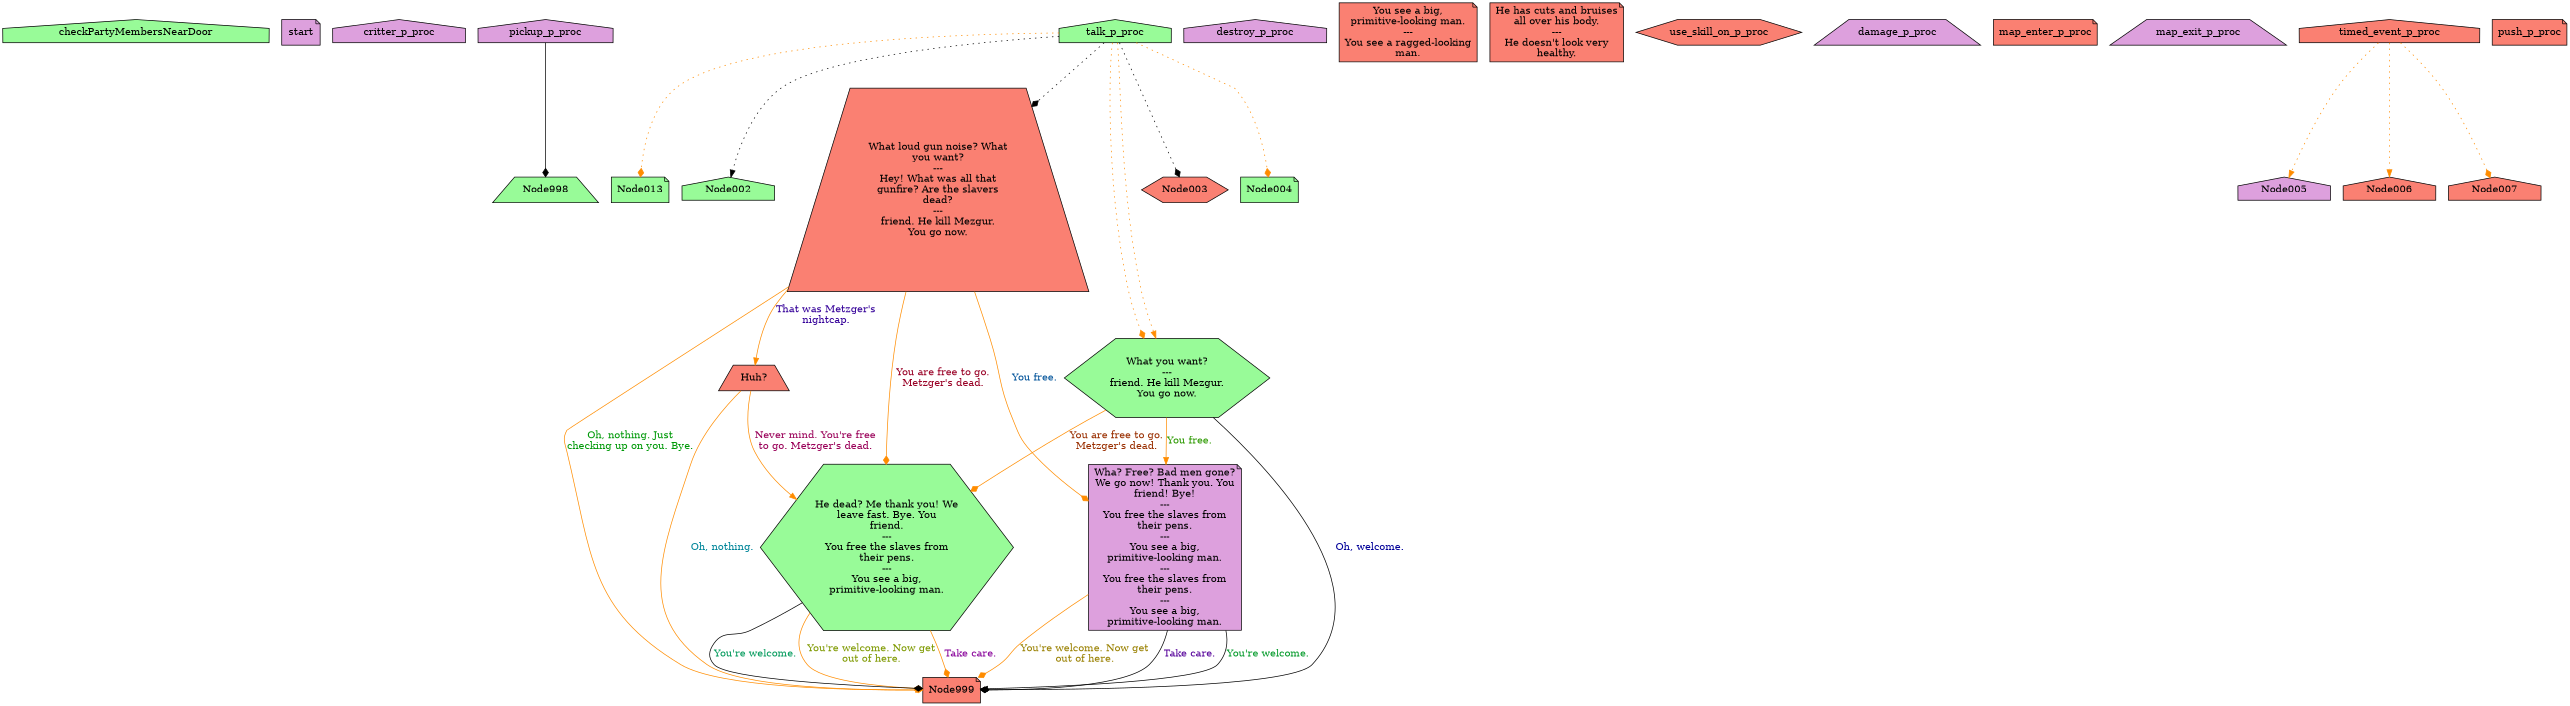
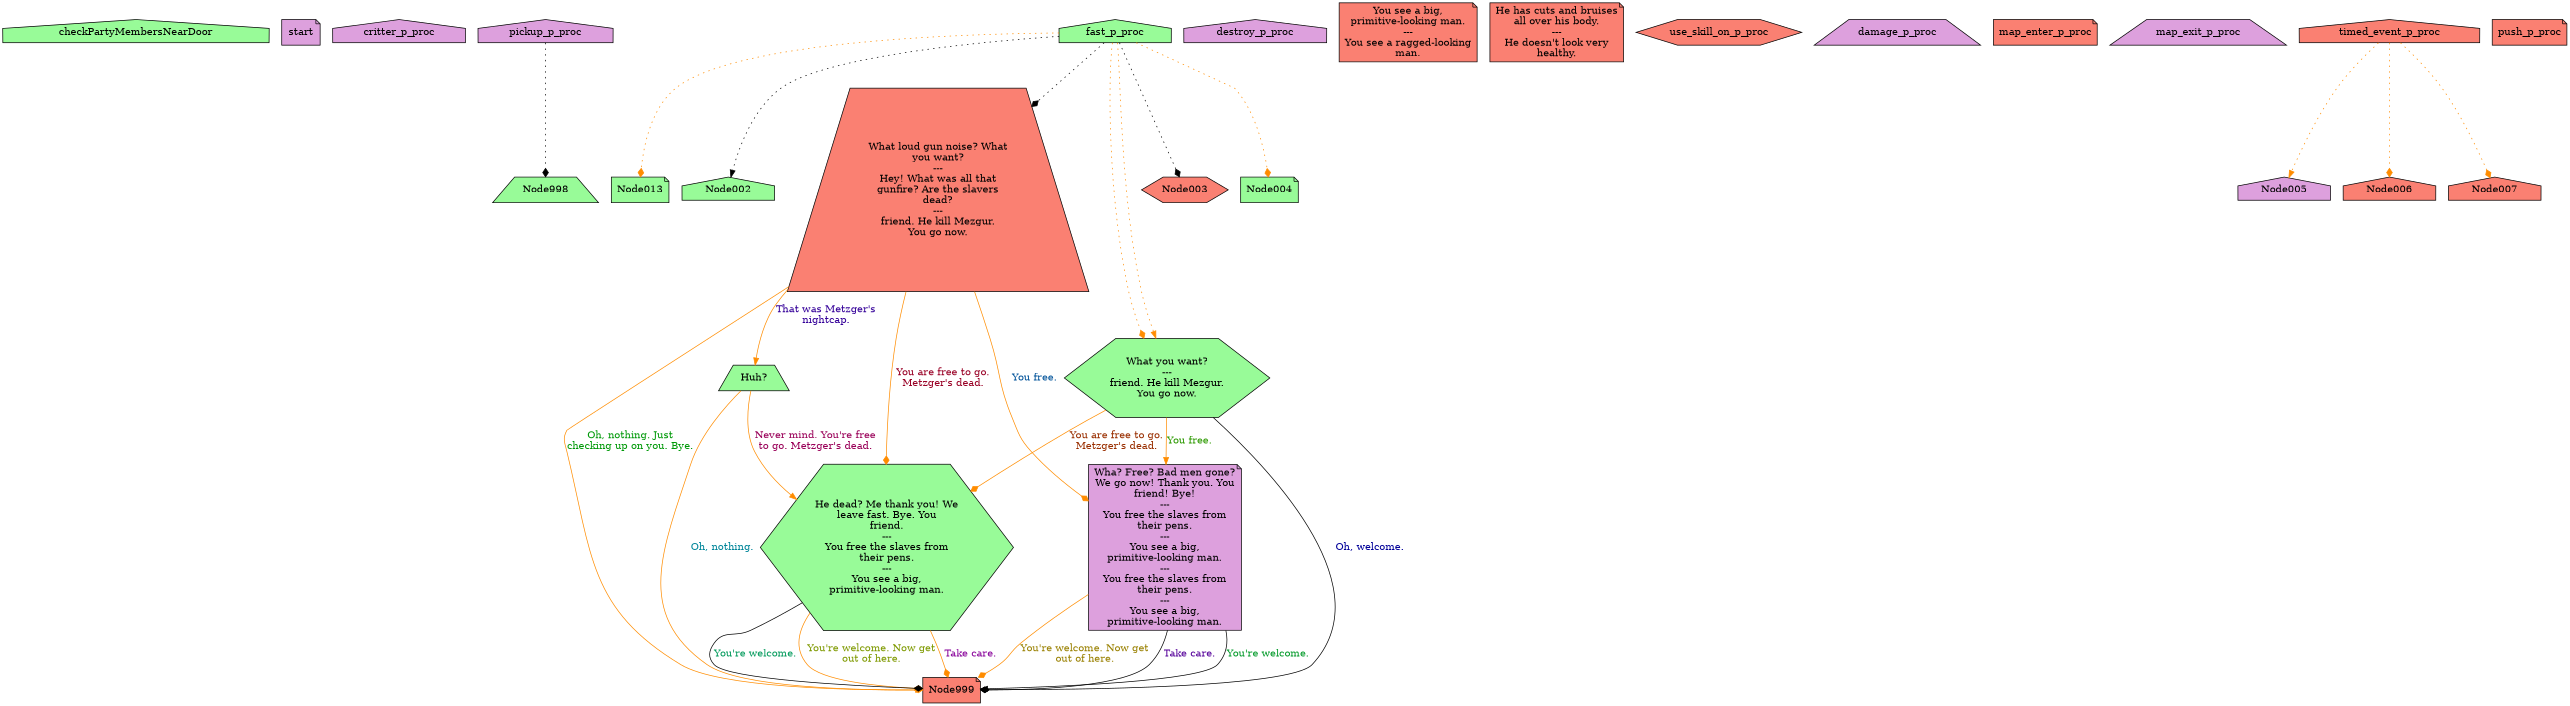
node "talk_p_proc": label "talk_p_proc" -> "fast_p_proc"
edge "pickup_p_proc" -> "Node998": style solid -> dotted
edge "timed_event_p_proc" -> "Node006": arrowhead normal -> diamond
node "Huh?": fillcolor salmon -> palegreen
